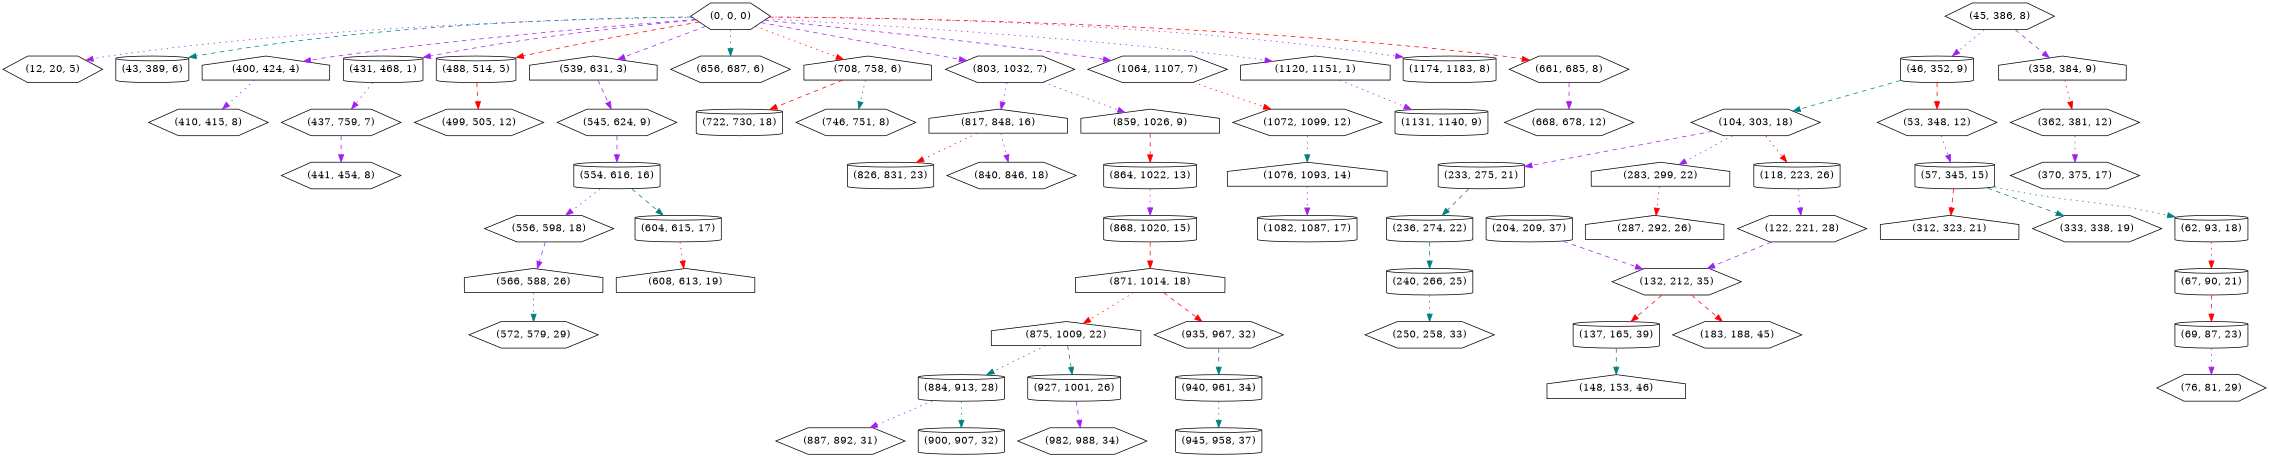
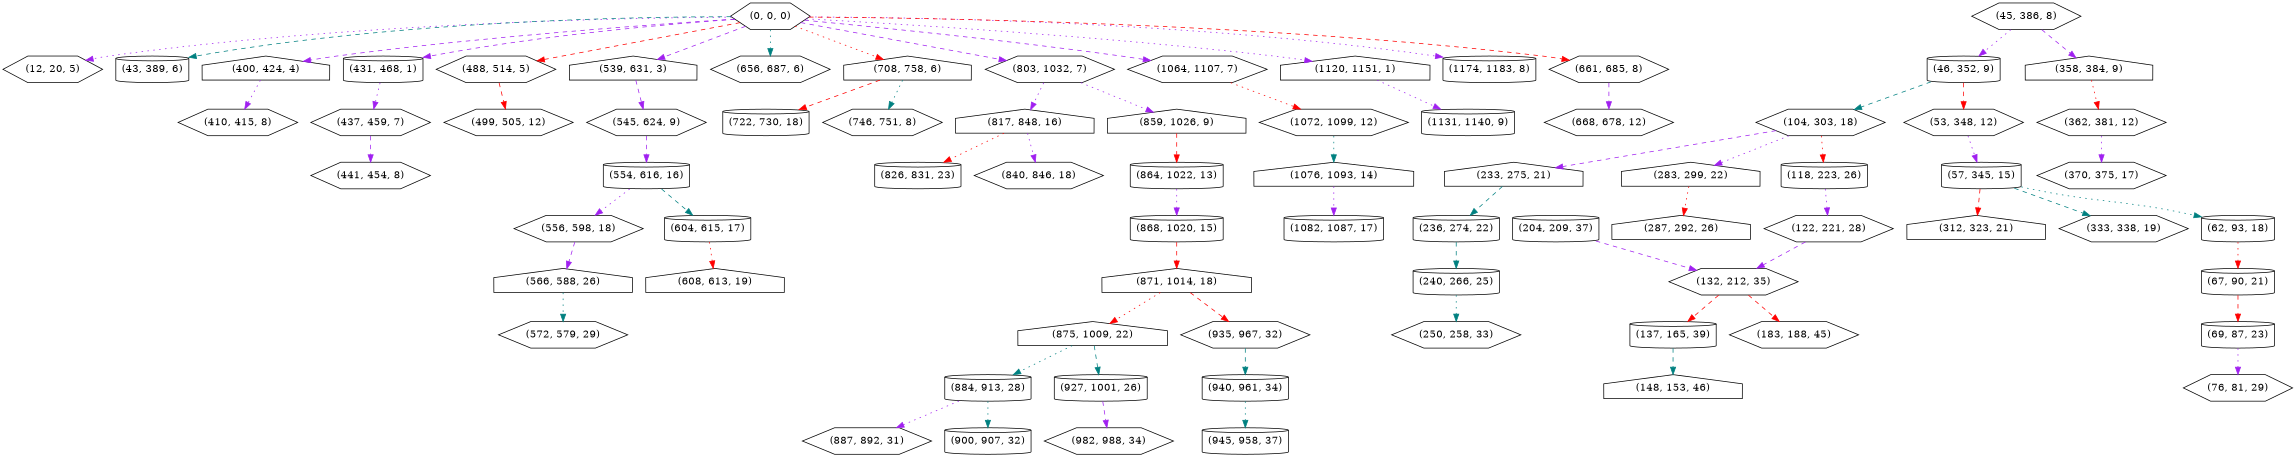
node "(488, 514, 5)": shape cylinder -> hexagon
node "(437, 759, 7)": label "(437, 759, 7)" -> "(437, 459, 7)"
node "(233, 275, 21)": shape cylinder -> house
